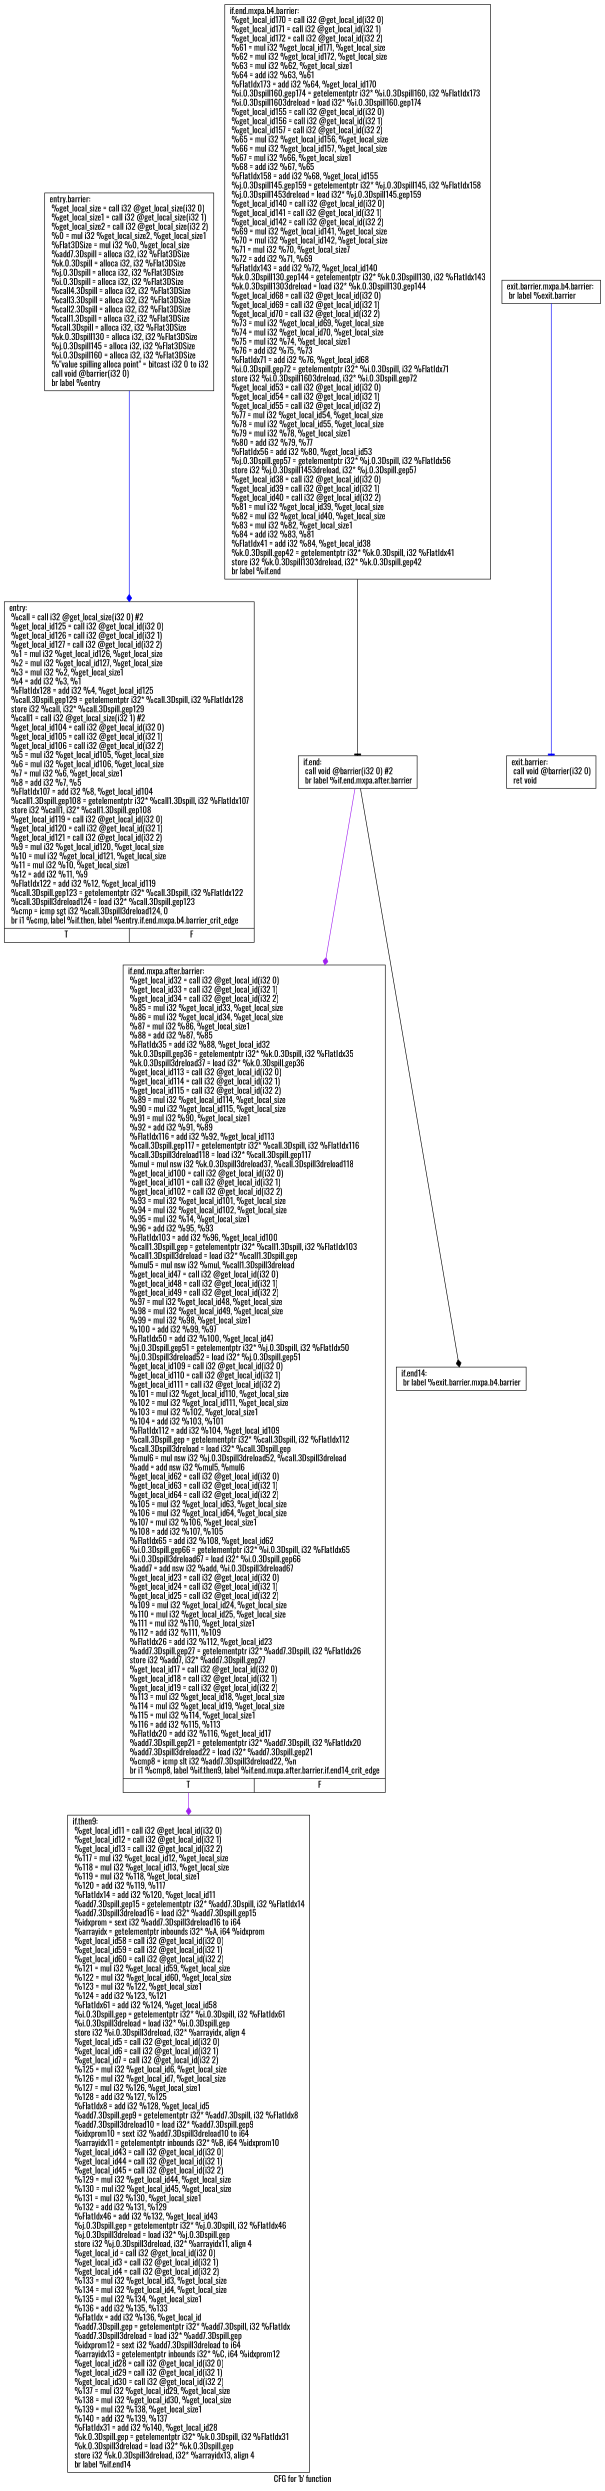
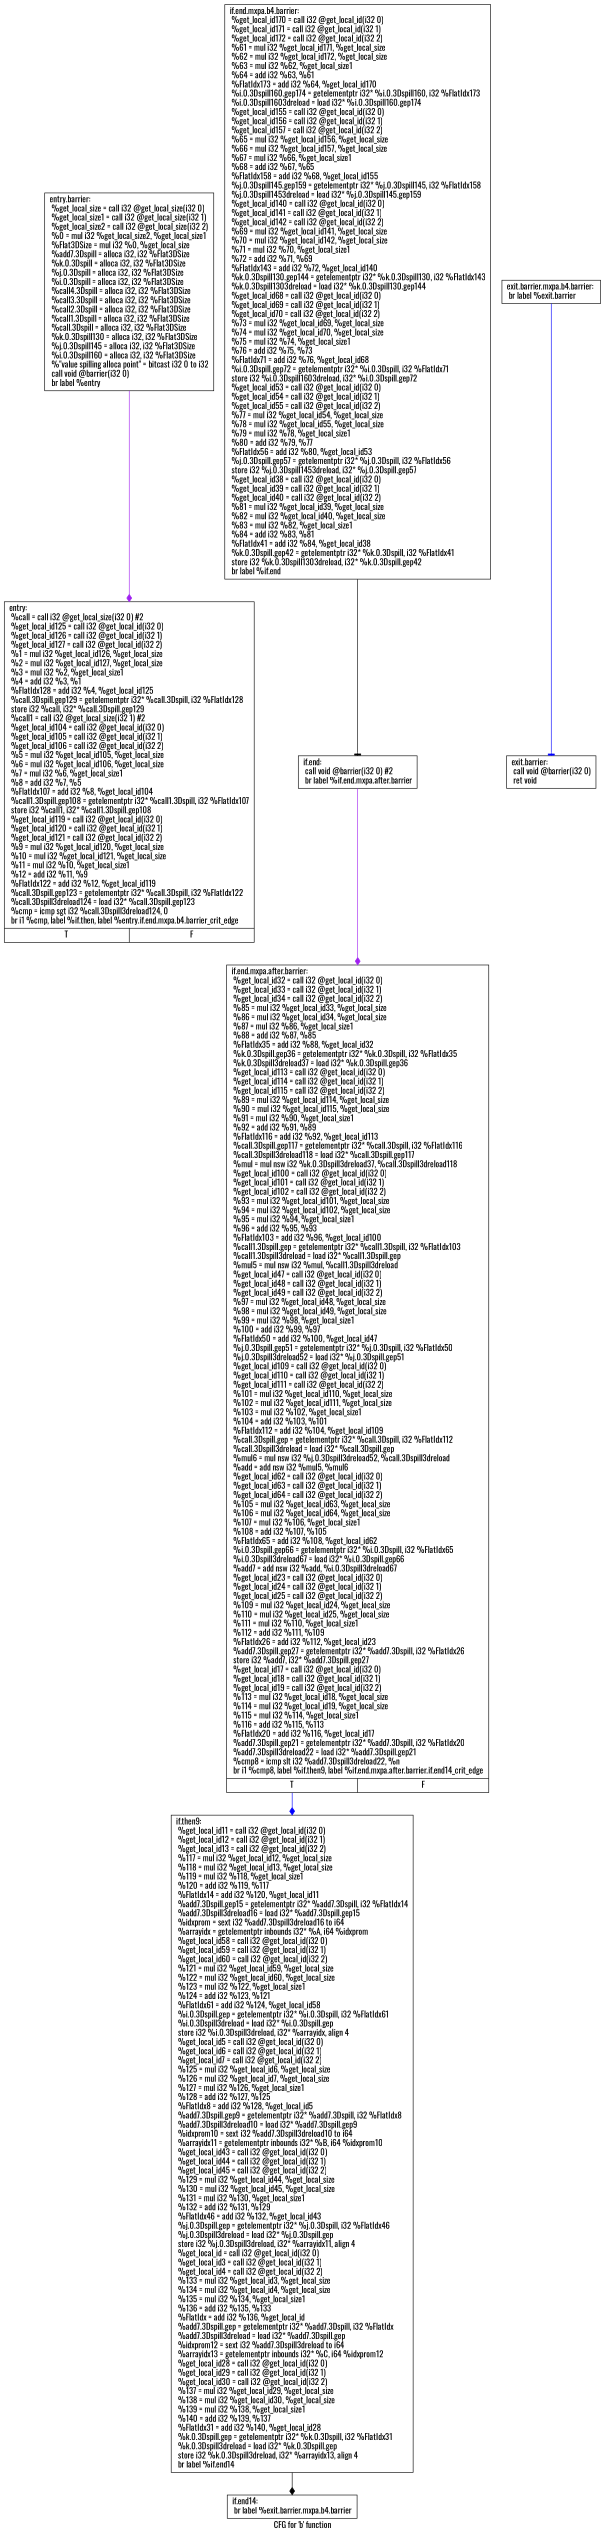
node "if.end.mxpa.b4.barrier:": text "%71 = mul i32 %70, %get_local_size7" -> "%71 = mul i32 %70, %get_local_size1"
edge "entry.barrier:" -> "entry:": color blue -> purple
edge "if.end:" -> "if.end14:": now "if.then9:" -> "if.end14:"
node "if.end.mxpa.after.barrier:": text "%95 = mul i32 %14, %get_local_size1" -> "%95 = mul i32 %94, %get_local_size1"
edge "if.end.mxpa.after.barrier:" -> "if.then9:": color purple -> blue
